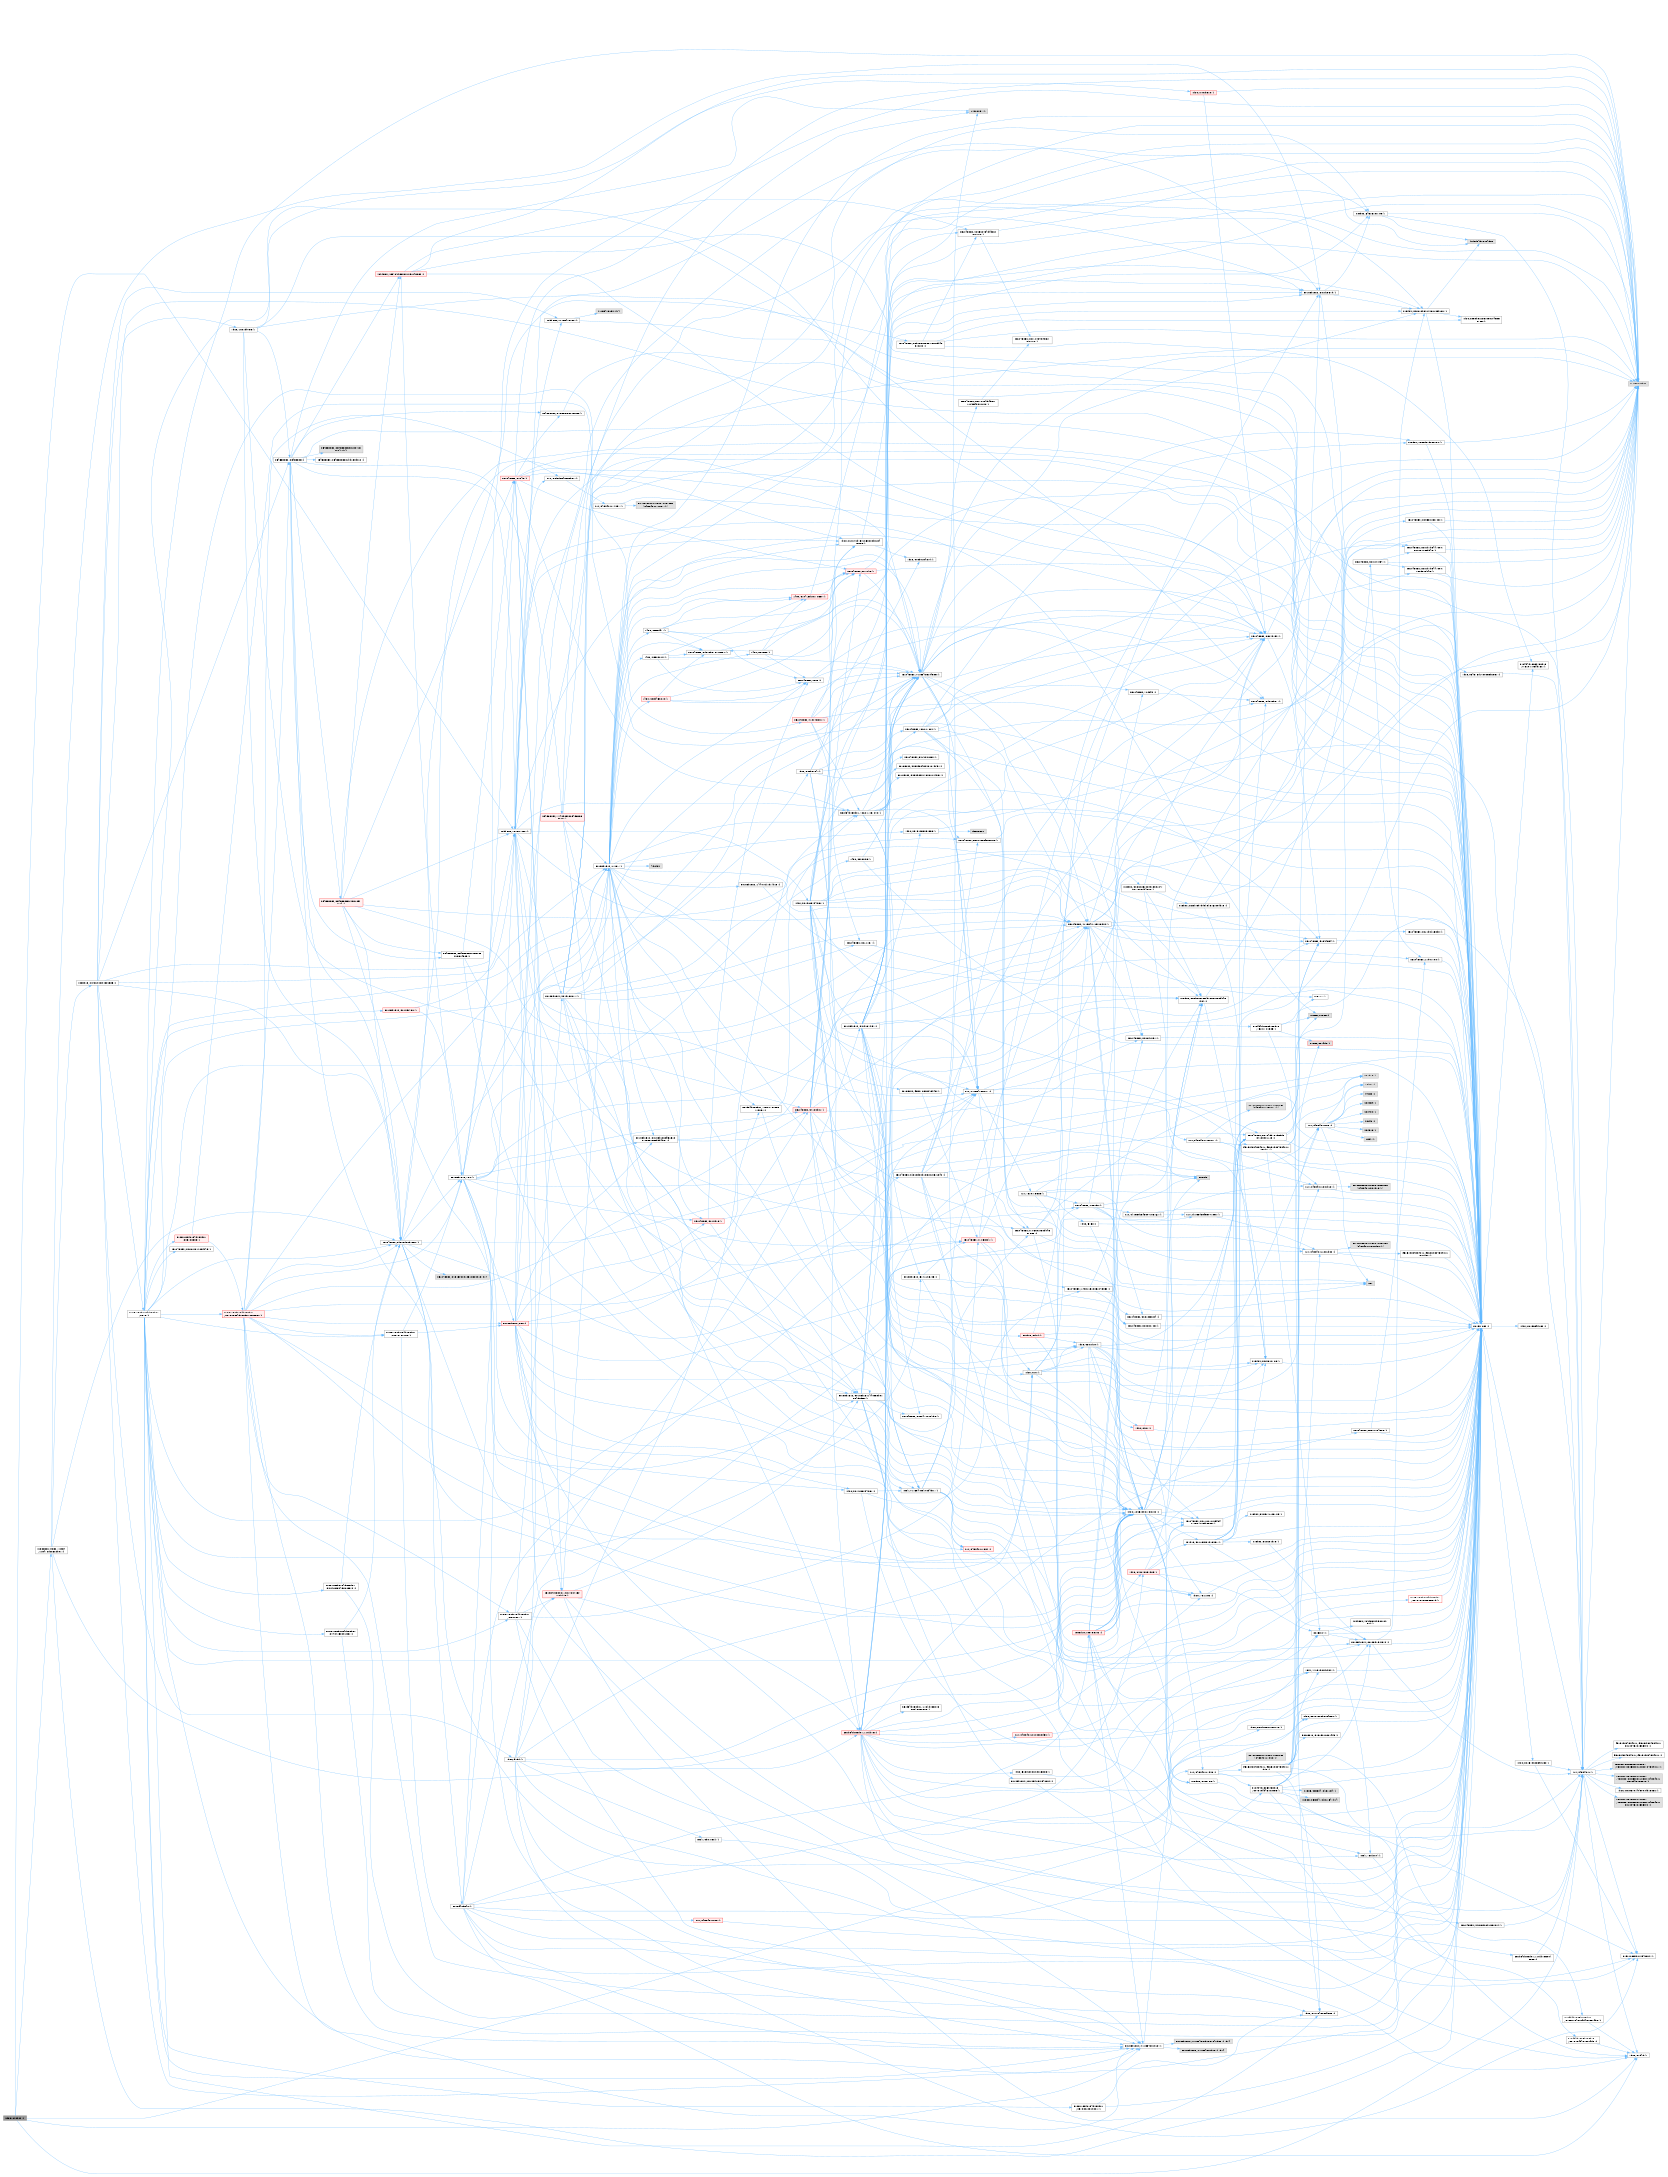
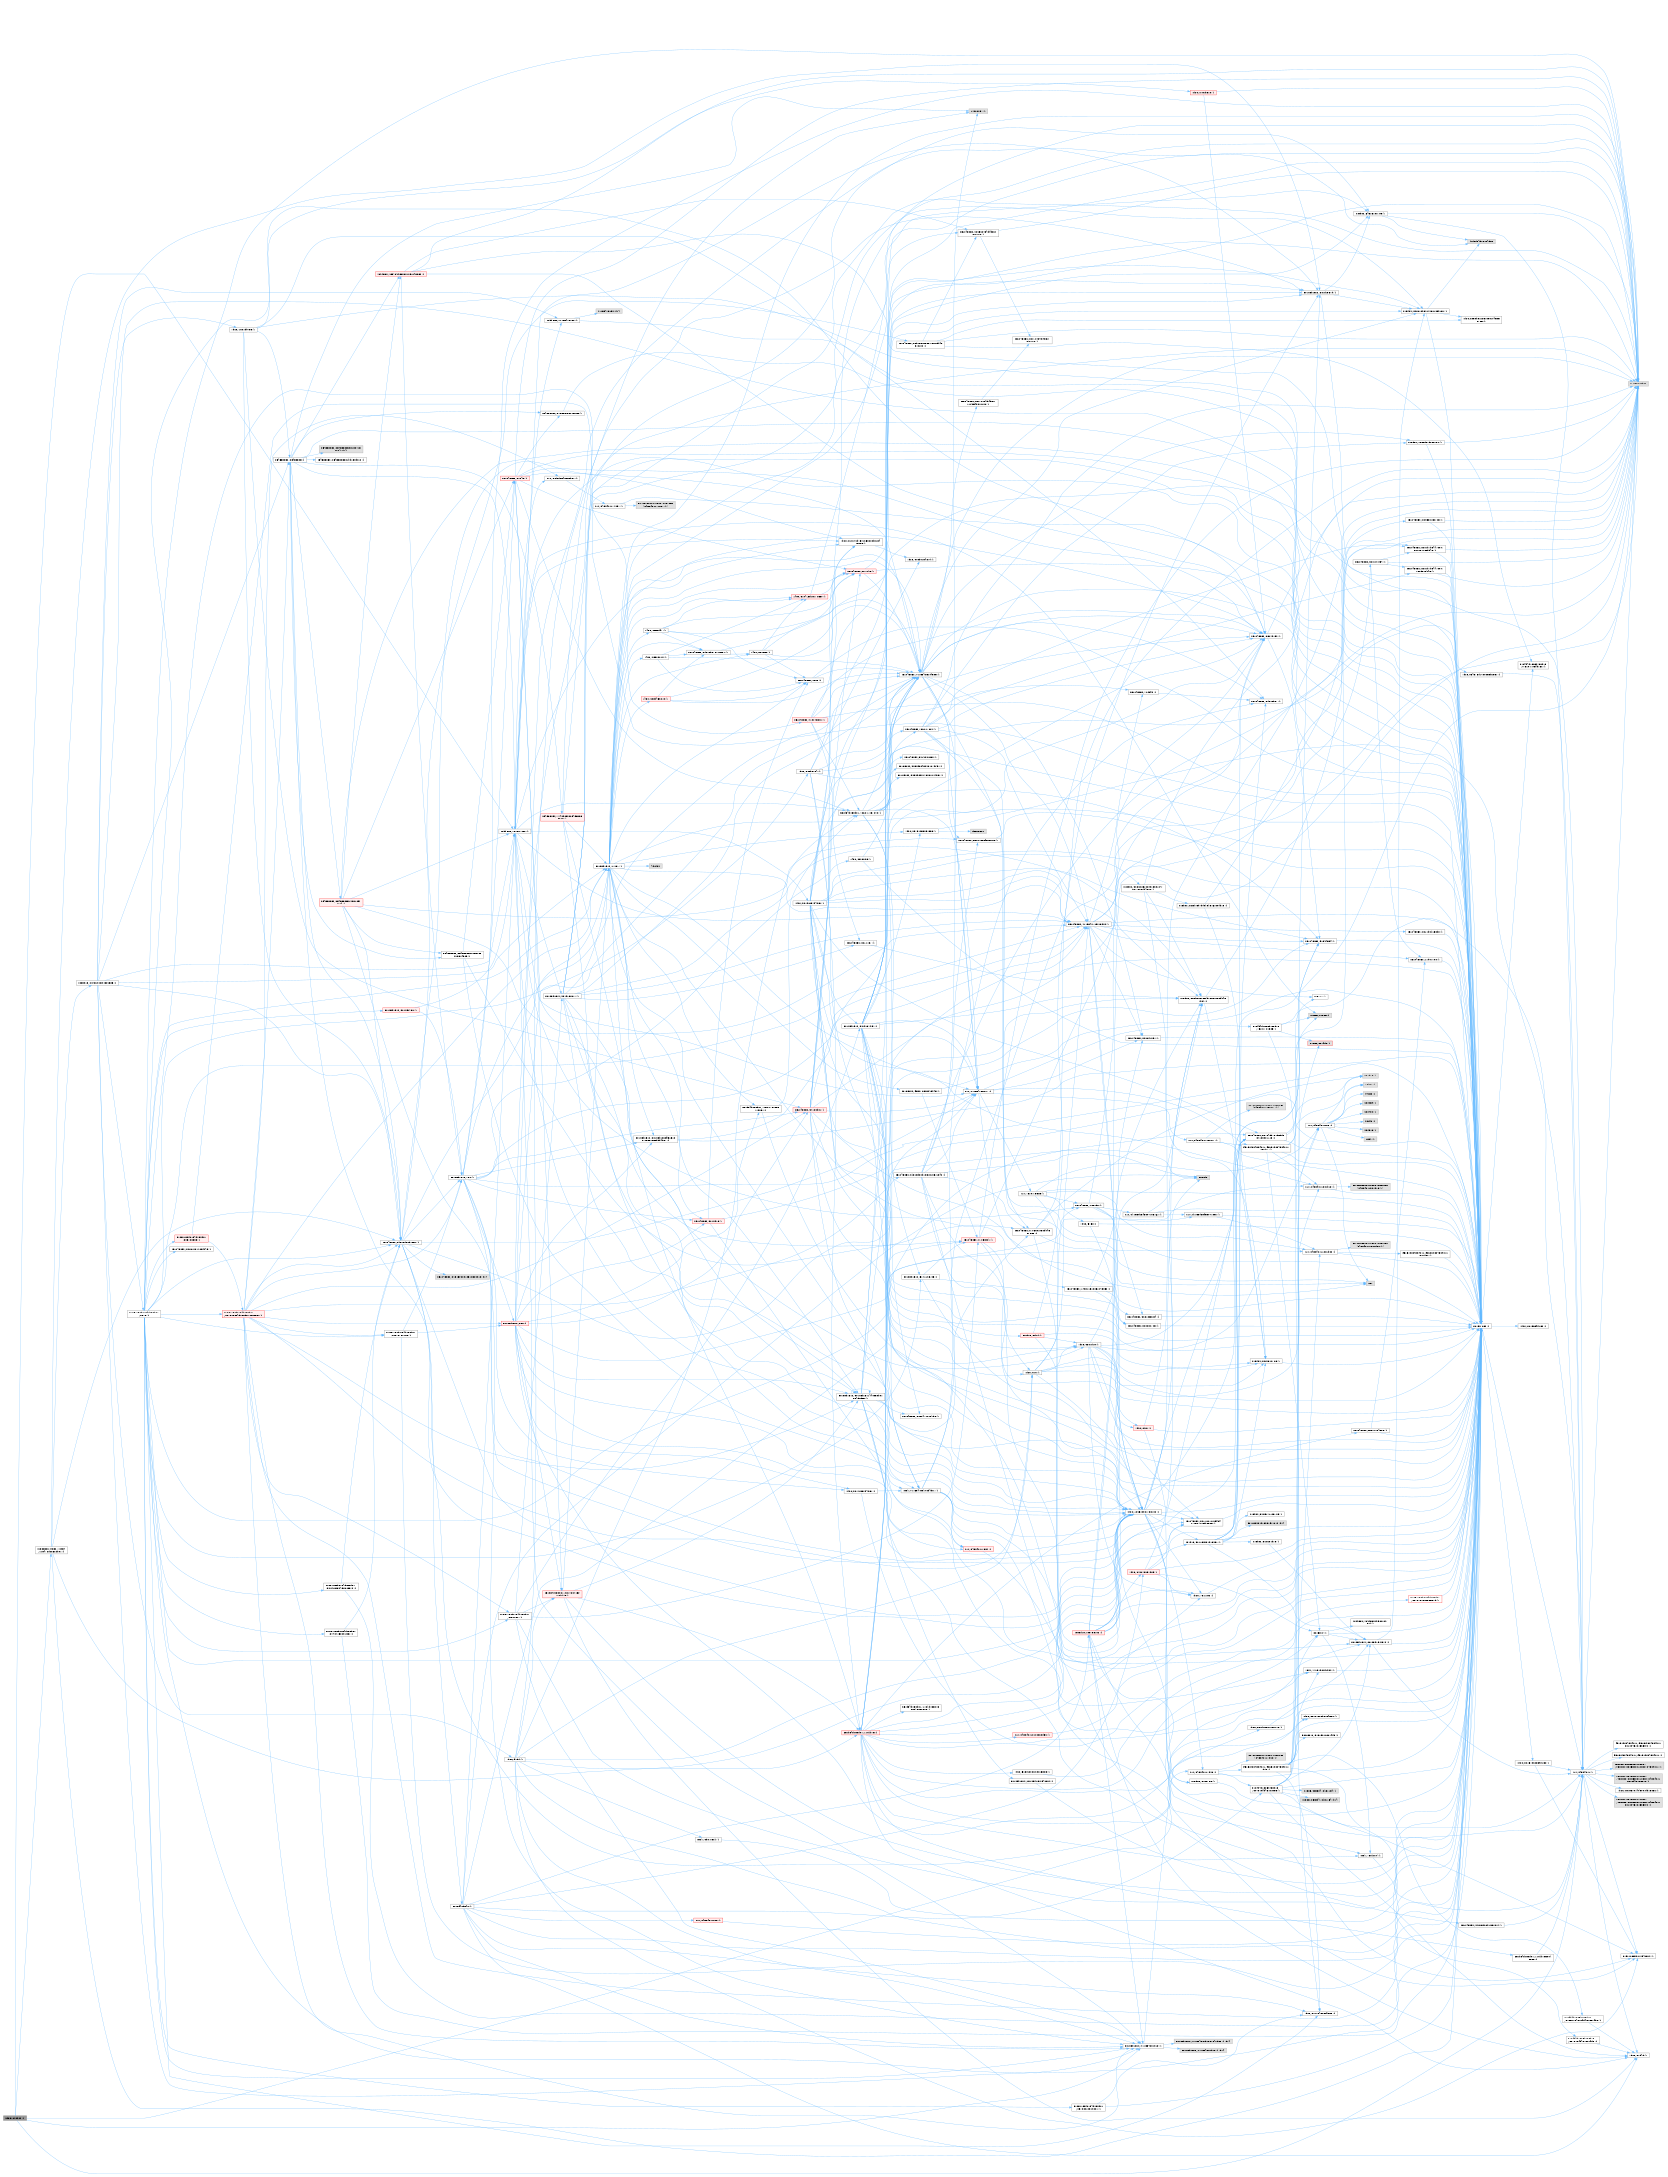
edge "Misc/IntrusiveUnsetOptional State.h" -> "type_traits": now "Templates/MemoryOps.h" -> "type_traits"
edge "Algo/IsHeap.h" -> "Templates/IdentityFunctor.h": reversed
node "Containers/AllowShrinking.h": removed
edge "Templates/Atomic.h" -> "atomic": now "HAL/ThreadSafeCounter64.h" -> "atomic"
edge "Misc/StructBuilder.h" -> "Templates/AlignmentTemplates.h": removed
node "FormatStringSanErrors.inl": added
